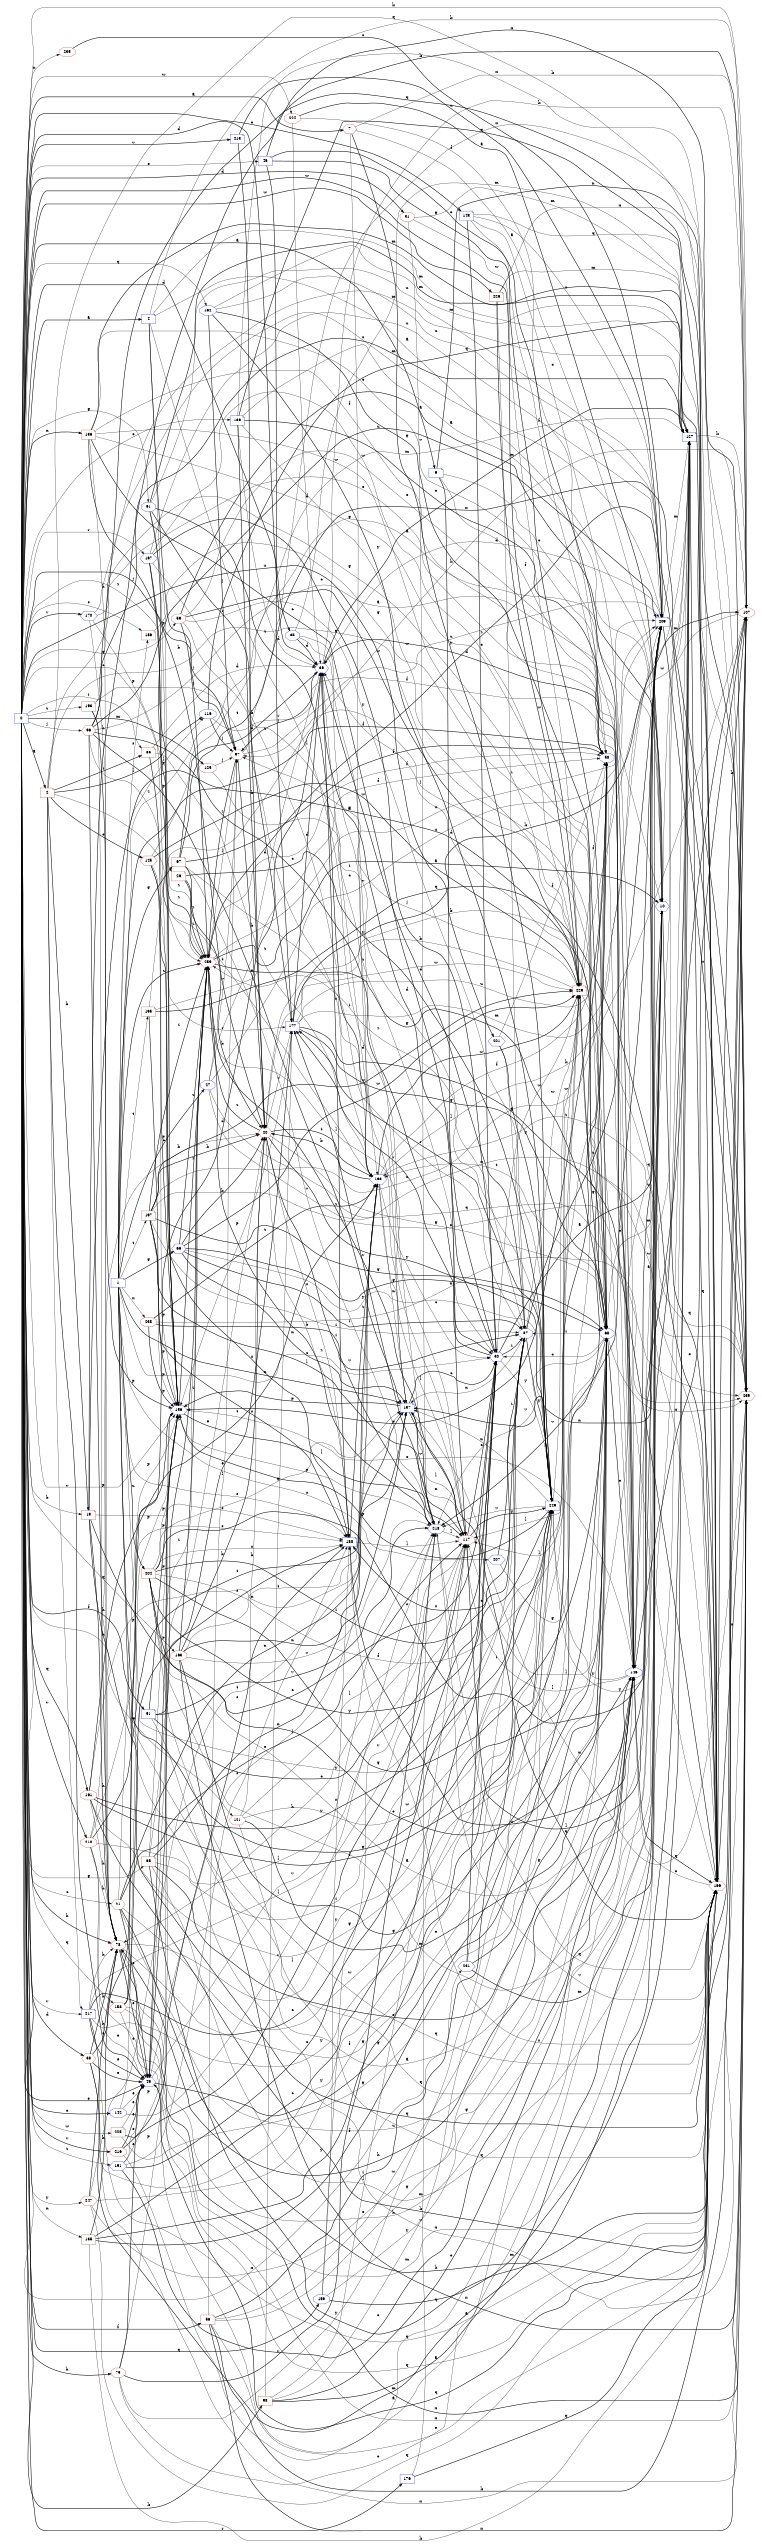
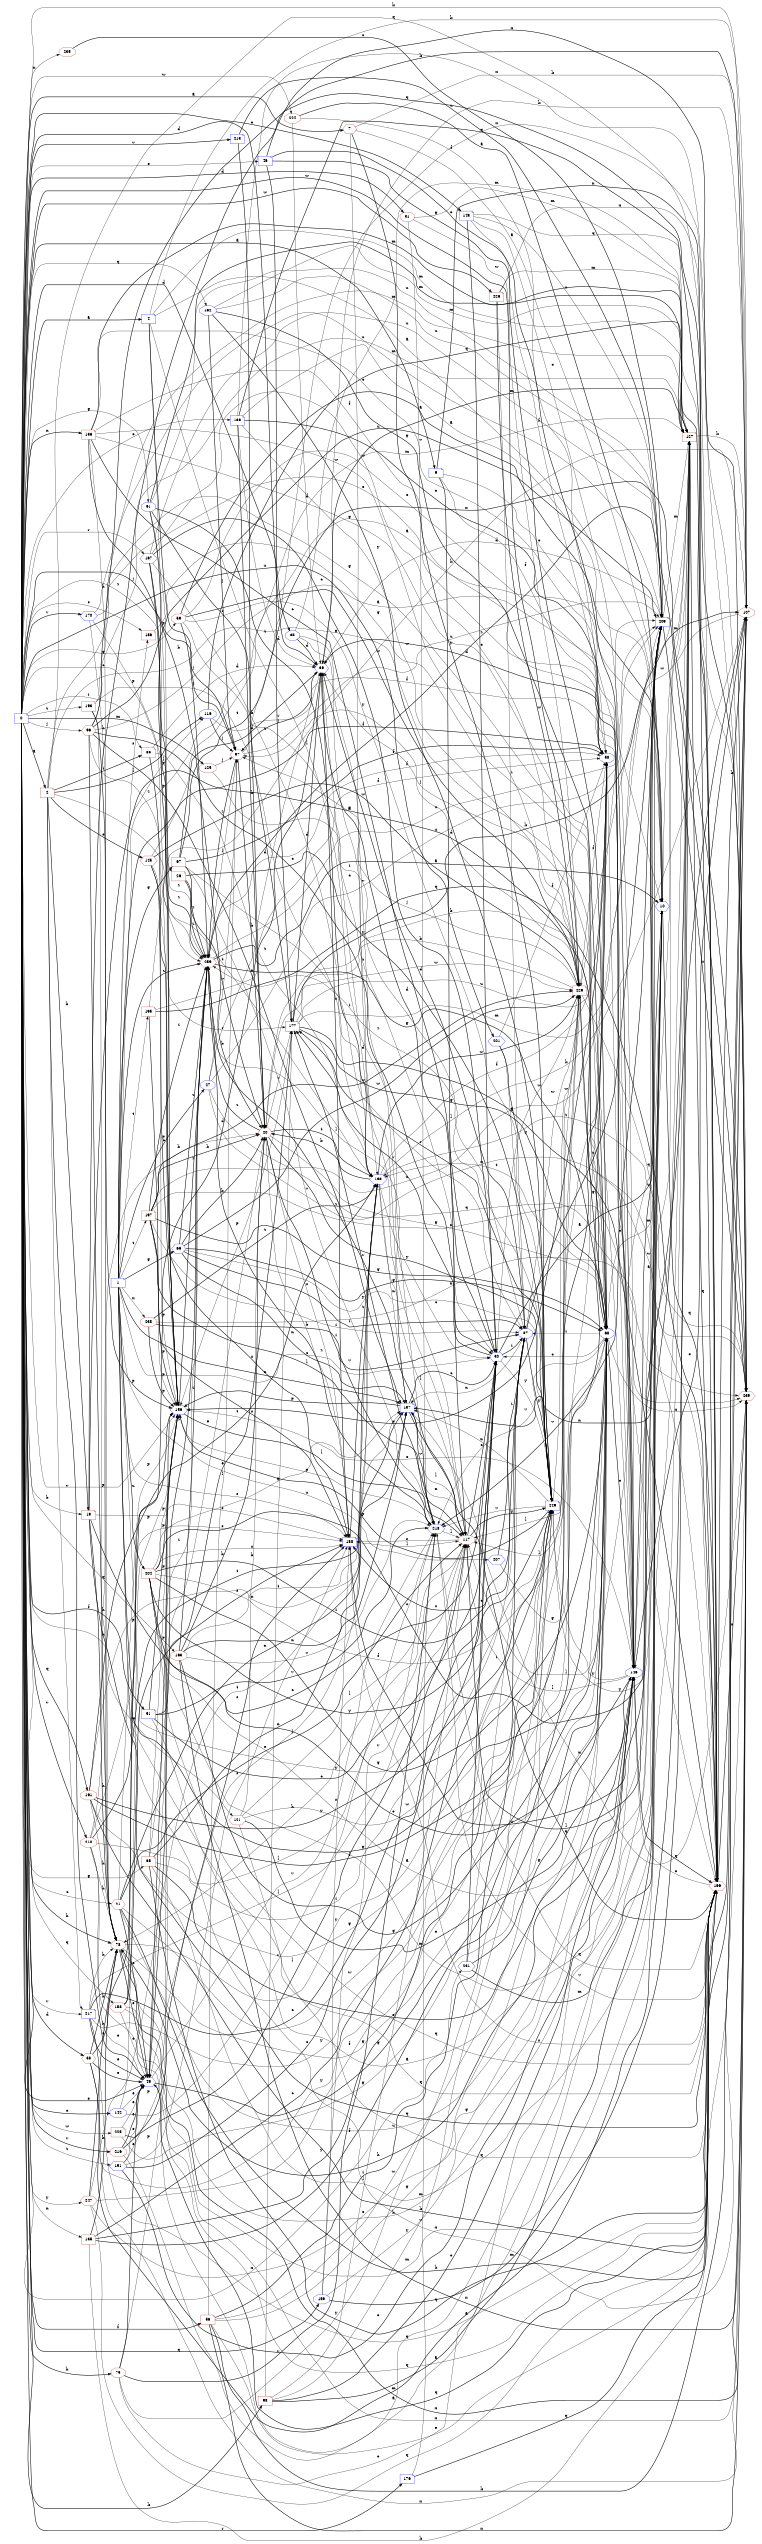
edge "96" -> "127": style bold -> solid
node "127": color blue -> brown
edge "39" -> "127": reversed
edge "117" -> "188": added, label "s"
